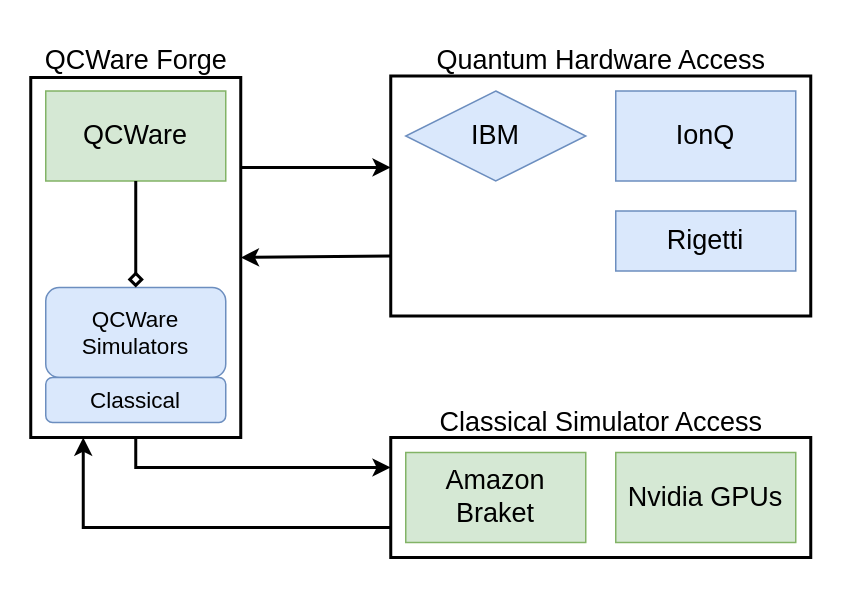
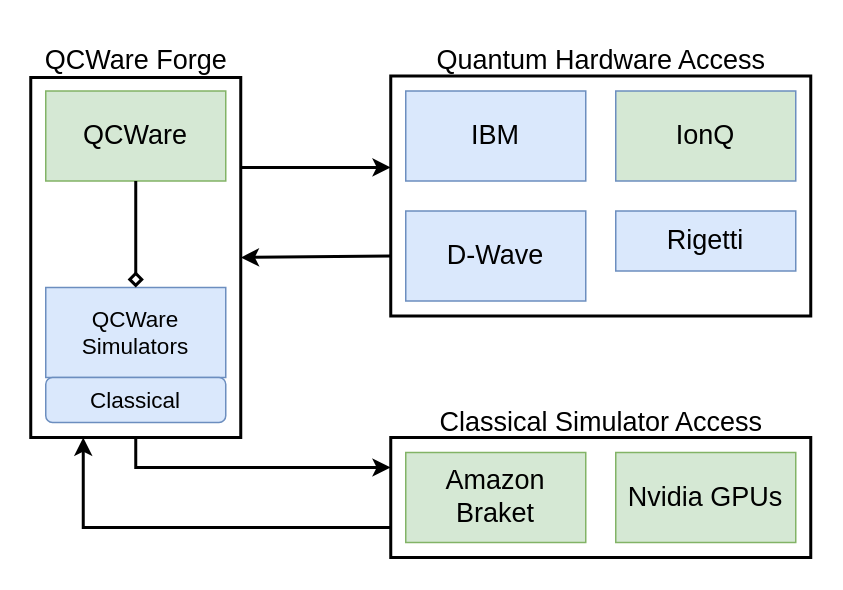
node "IBM": shape diamond -> rectangle
node "IonQ": fillcolor #dae8fc -> #d5e8d4
node "D-Wave": added
node "QCWare Simulators": shape rounded rectangle -> rectangle
